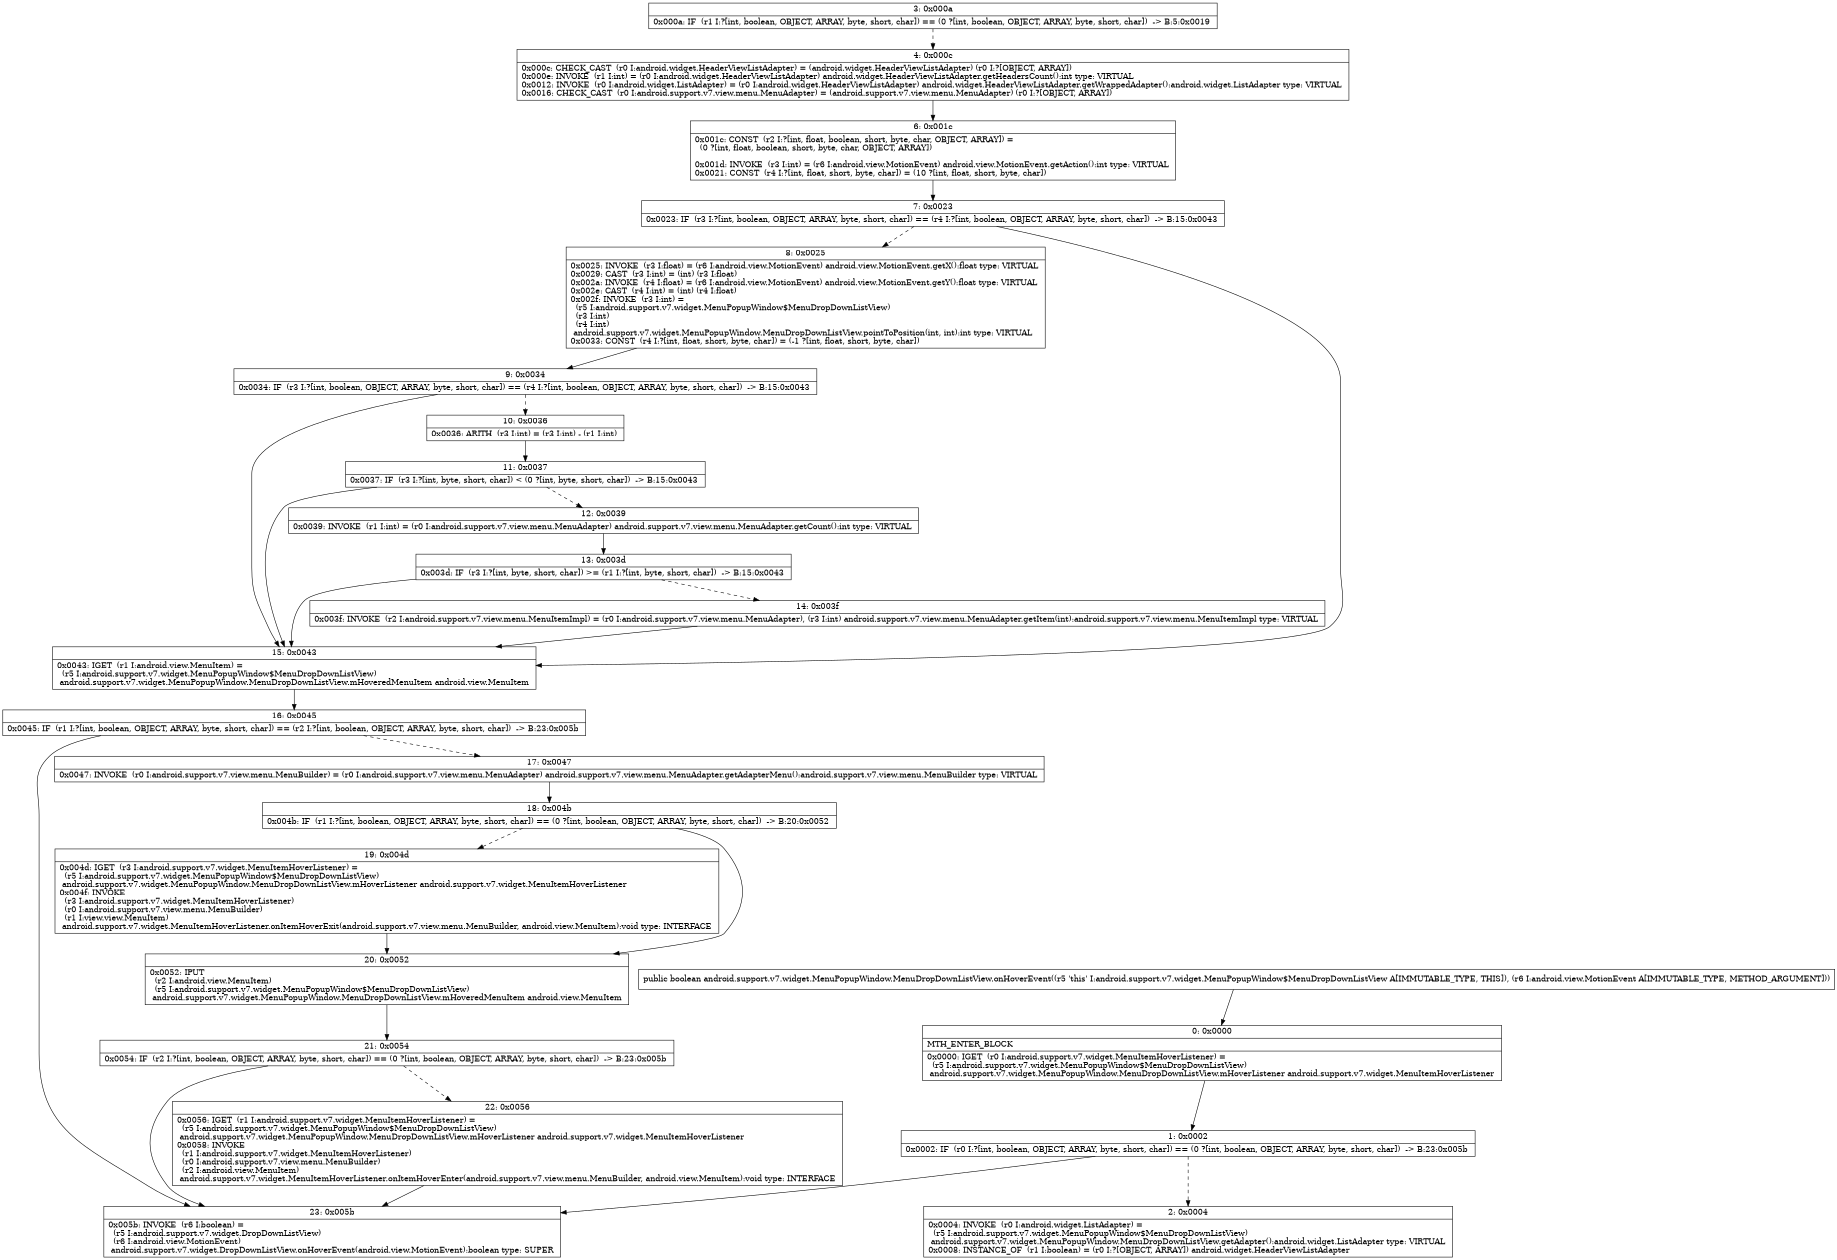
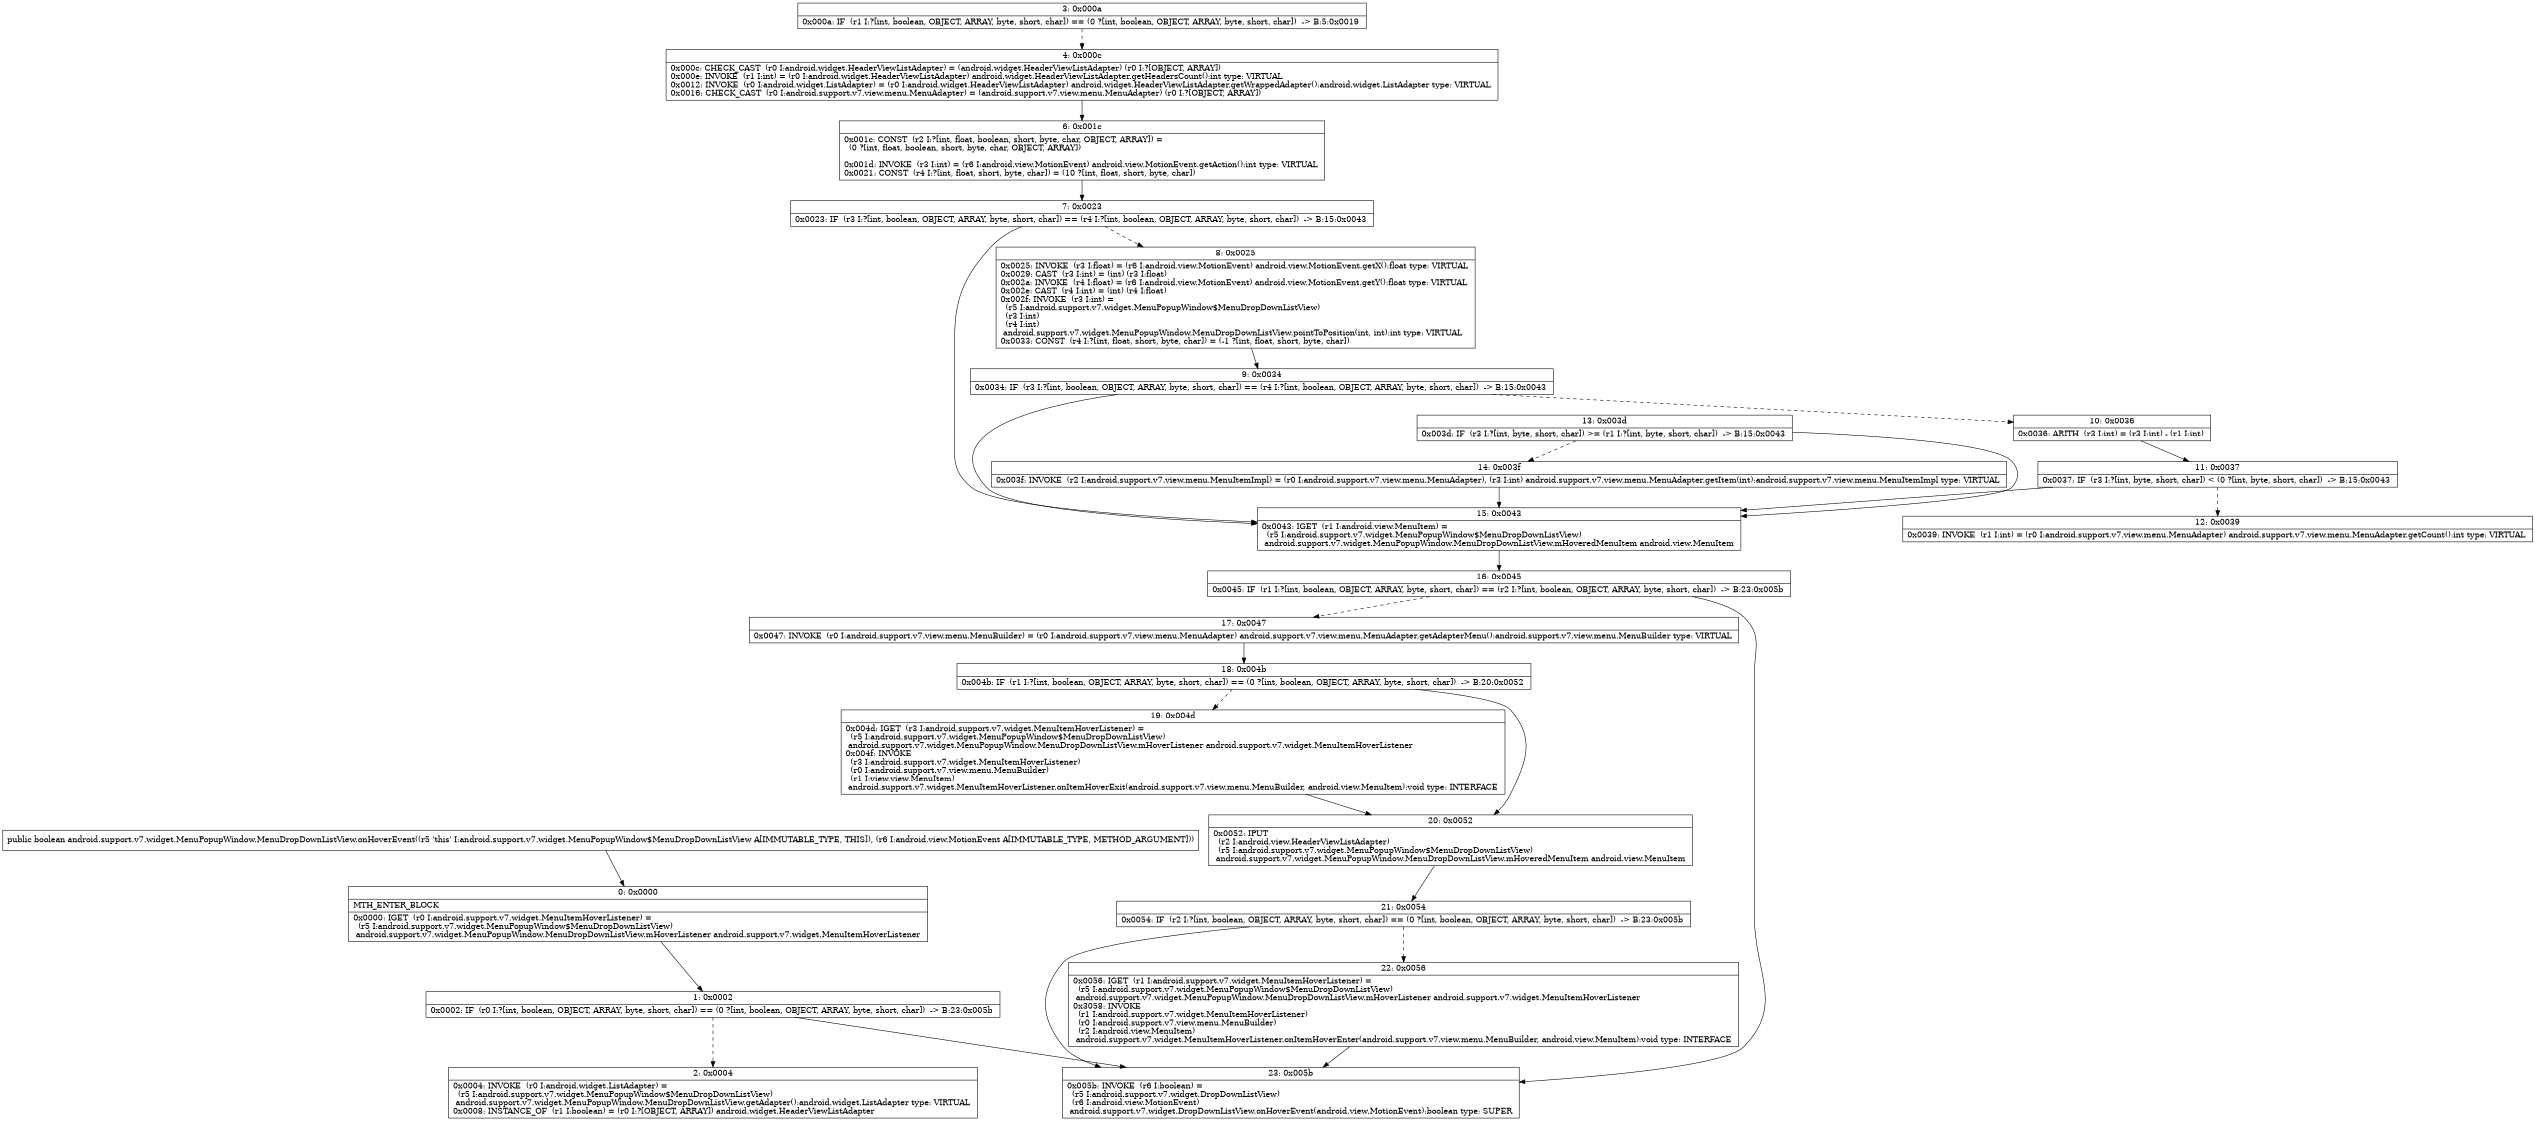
edge "12: 0x0039" -> "13: 0x003d": removed
node "20: 0x0052": text "(r2 I:android.view.MenuItem)" -> "(r2 I:android.view.HeaderViewListAdapter)"
node "22: 0x0056": text "0x0058: INVOKE" -> "0x3058: INVOKE"
